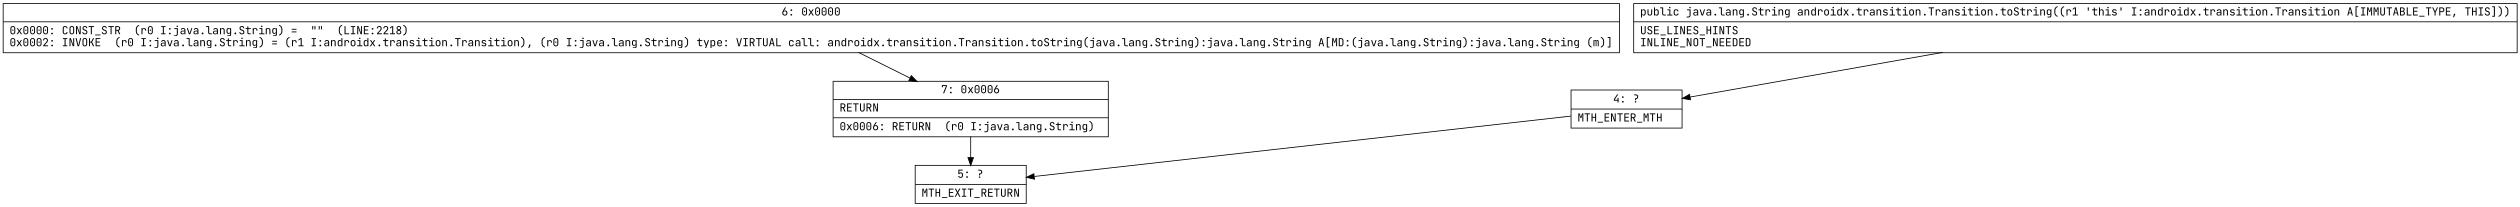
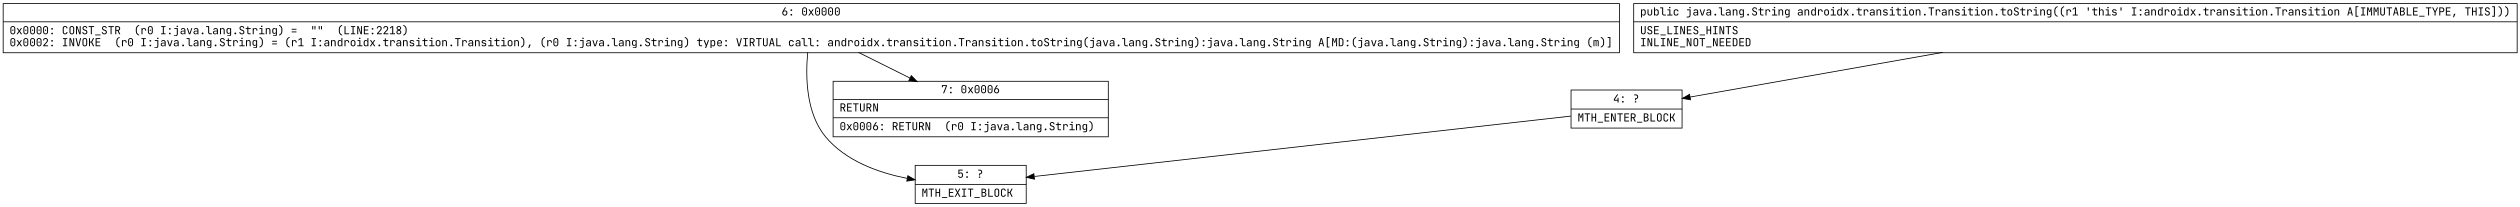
node "4: ?": text "MTH_ENTER_MTH" -> "MTH_ENTER_BLOCK"
edge "7: 0x0006" -> "5: ?": now "6: 0x0000" -> "5: ?"
node "5: ?": text "MTH_EXIT_RETURN" -> "MTH_EXIT_BLOCK"
